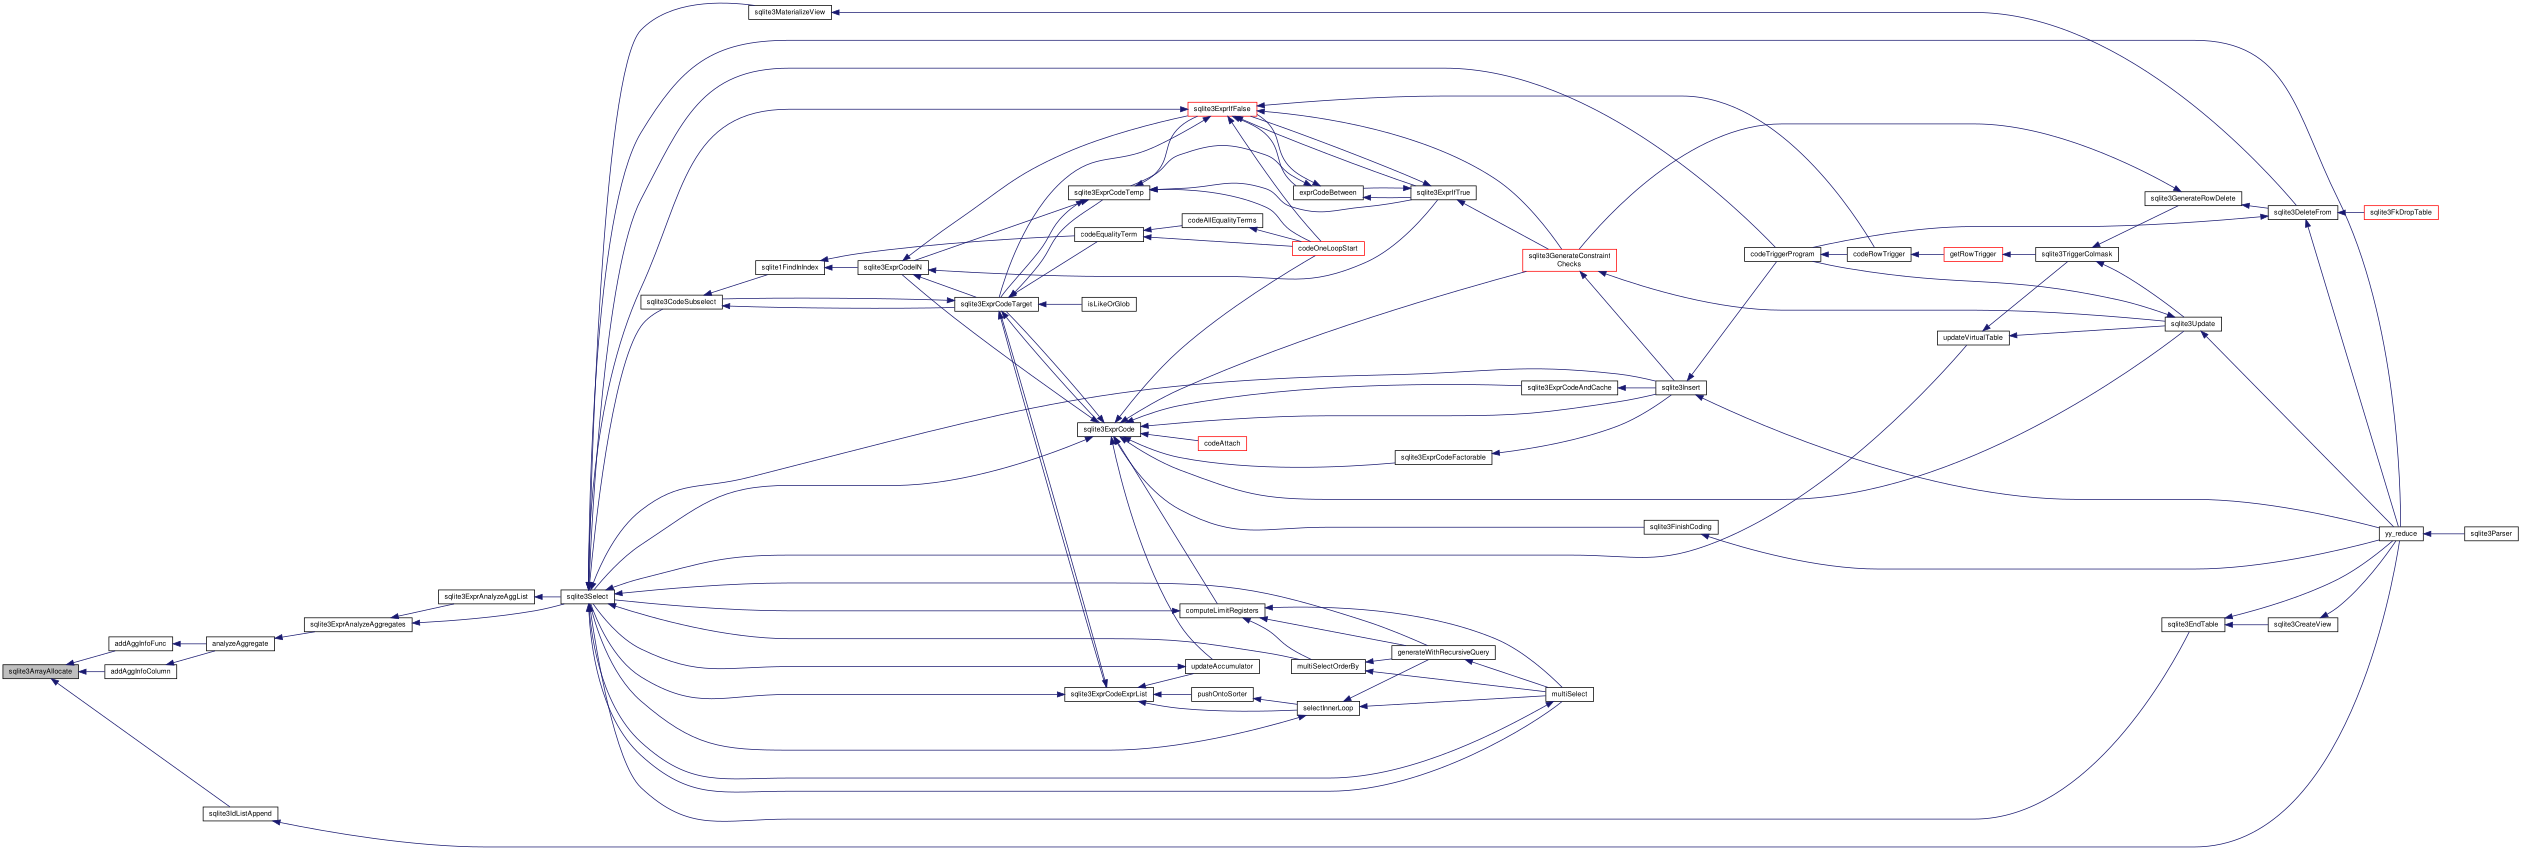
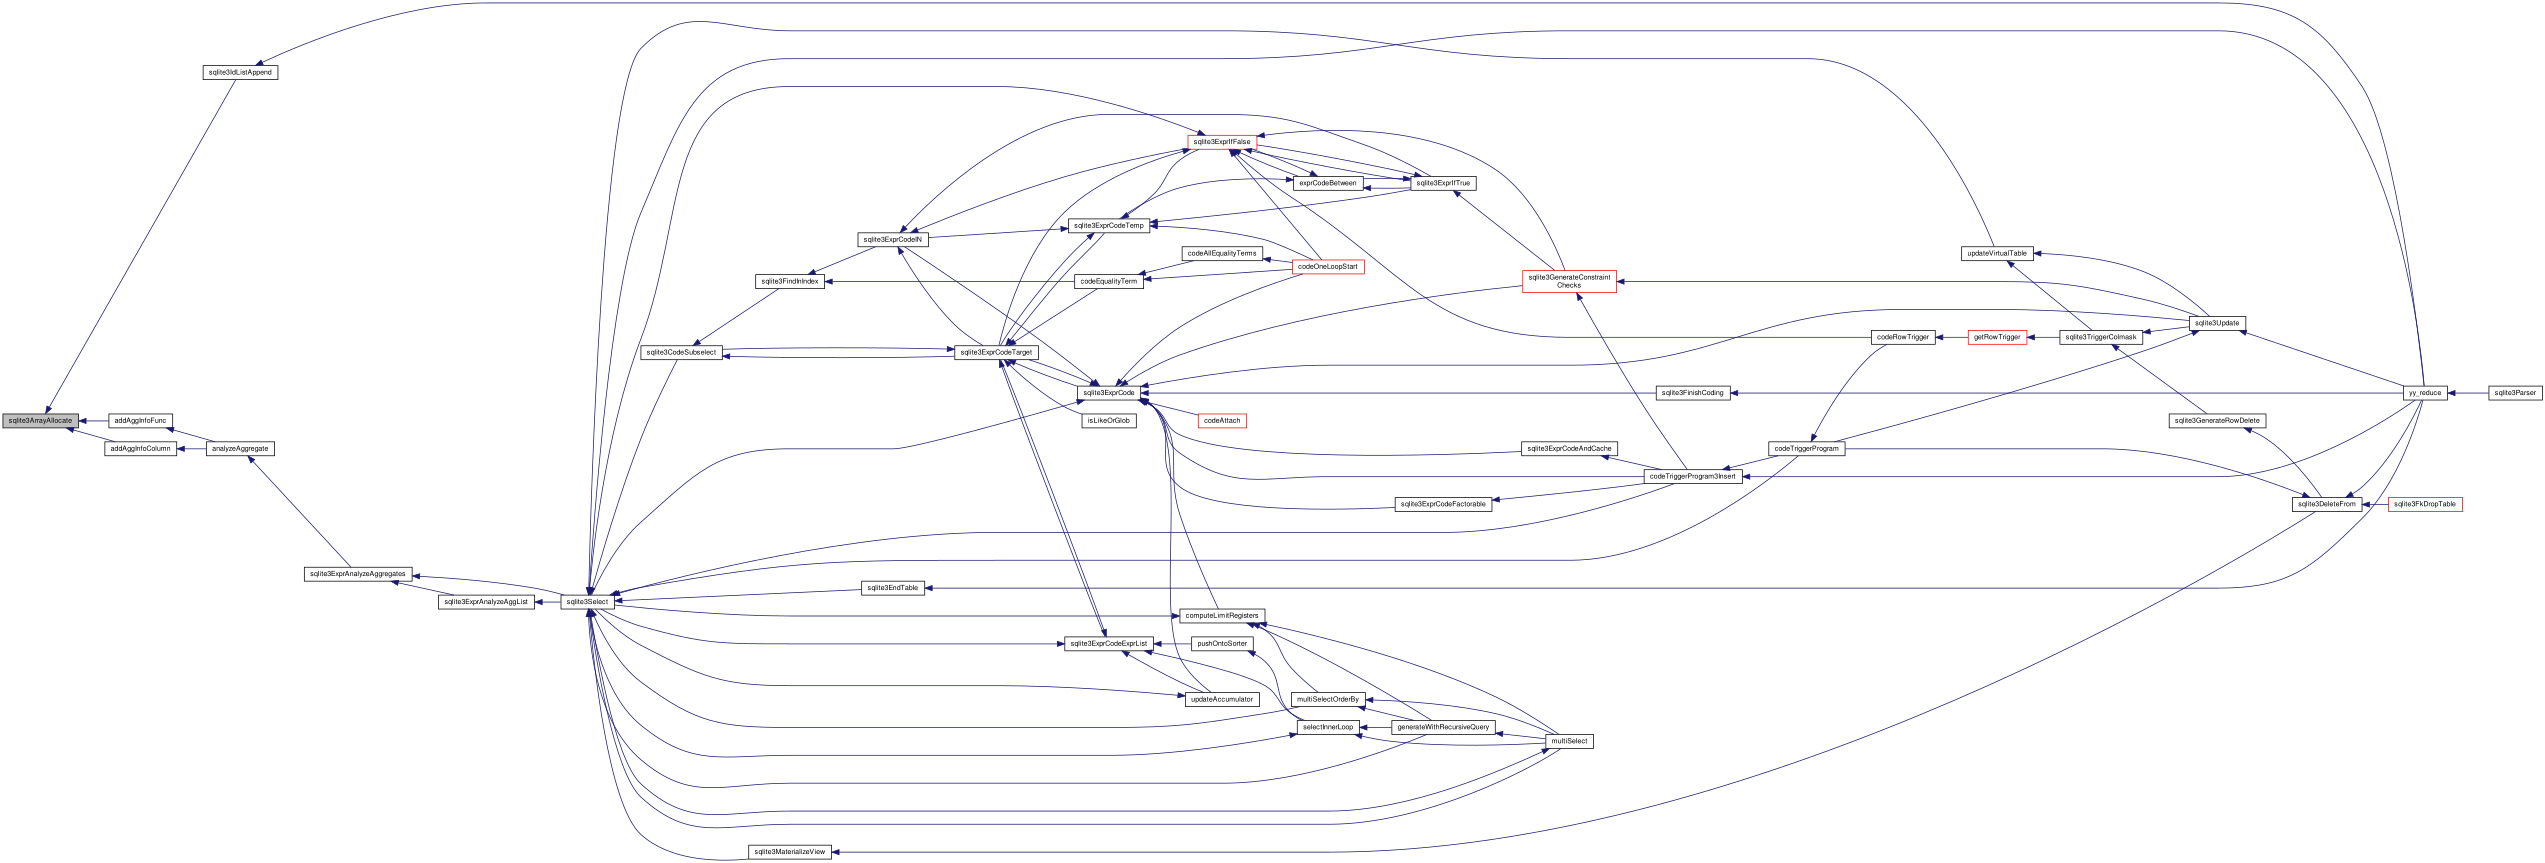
edge "sqlite3GenerateConstraint Checks" -> "sqlite3GenerateRowDelete": removed
node "sqlite1FindInIndex": label "sqlite1FindInIndex" -> "sqlite3FindInIndex"
node "sqlite3Insert": label "sqlite3Insert" -> "codeTriggerProgram3Insert"
node "sqlite3CreateView": removed
